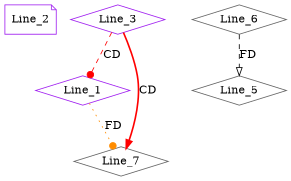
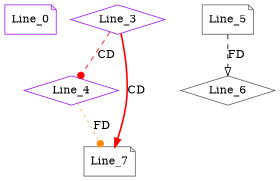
node "Line_2": label "Line_2" -> "Line_0"
edge "Line_6" -> "Line_5": reversed
node "Line_1": label "Line_1" -> "Line_4"
node "Line_5": shape diamond -> note
node "Line_7": shape diamond -> note
